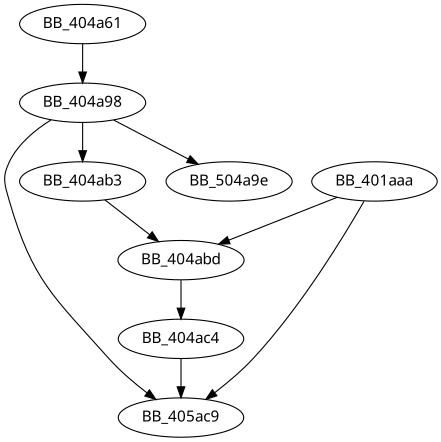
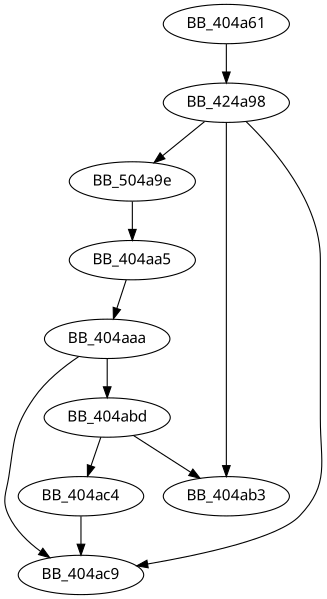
node "BB_404a98": label "BB_404a98" -> "BB_424a98"
node "BB_401aaa": label "BB_401aaa" -> "BB_404aaa"
edge "BB_404ab3" -> "BB_404abd": reversed
node "BB_404aa5": added
node "BB_405ac9": label "BB_405ac9" -> "BB_404ac9"
